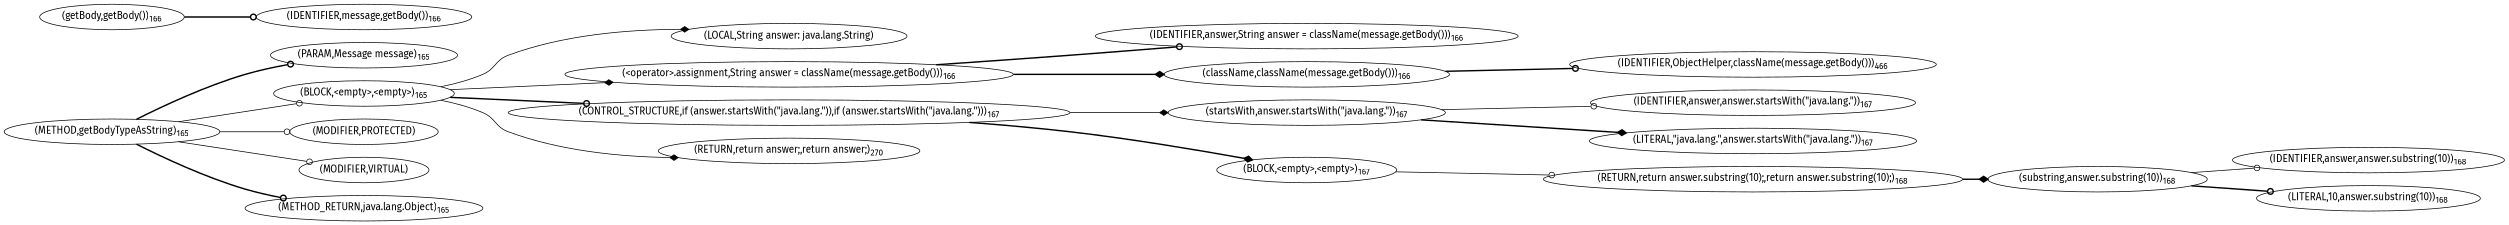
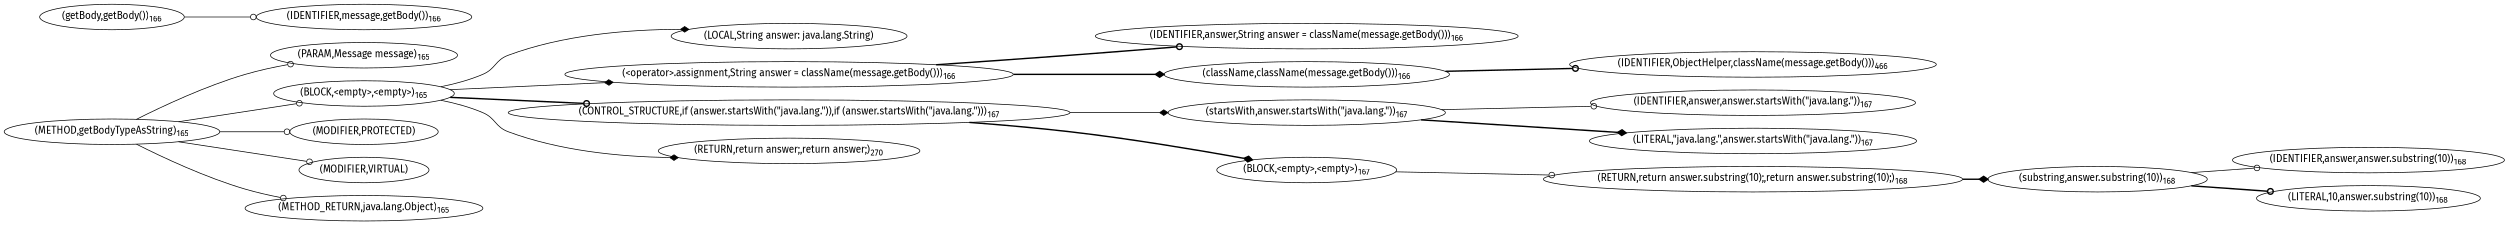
edge "(getBody,getBody())" -> "(IDENTIFIER,message,getBody())": style bold -> solid
edge "(METHOD,getBodyTypeAsString)" -> "(PARAM,Message message)": style bold -> solid
edge "(METHOD,getBodyTypeAsString)" -> "(METHOD_RETURN,java.lang.Object)": style bold -> solid
